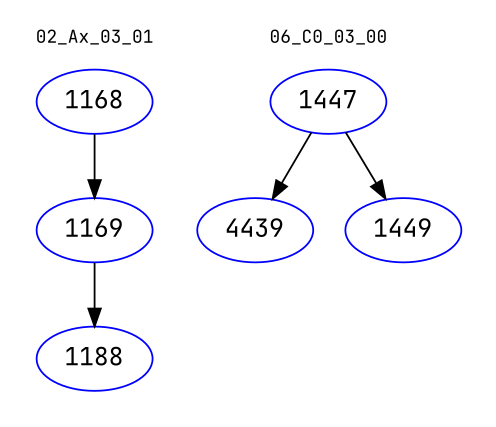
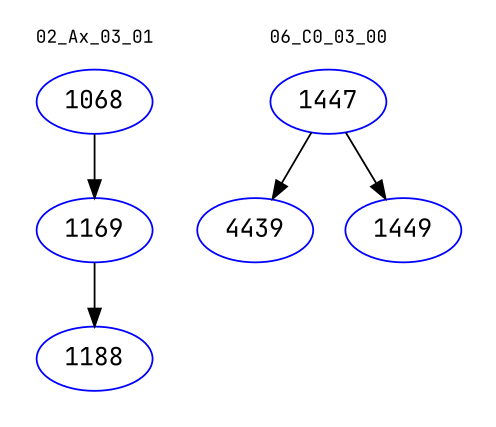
node "1168": label "1168" -> "1068"
